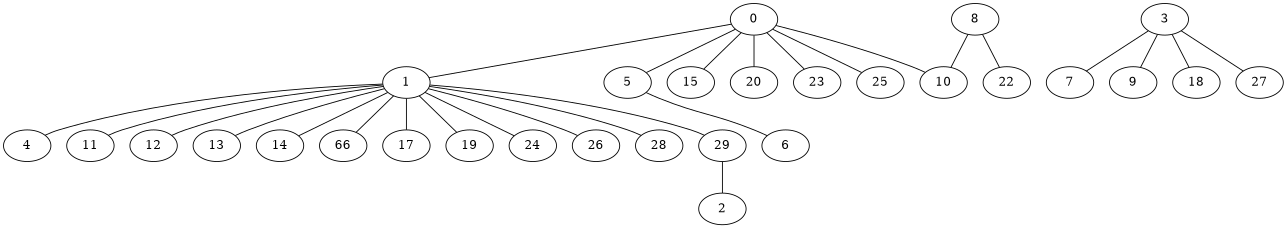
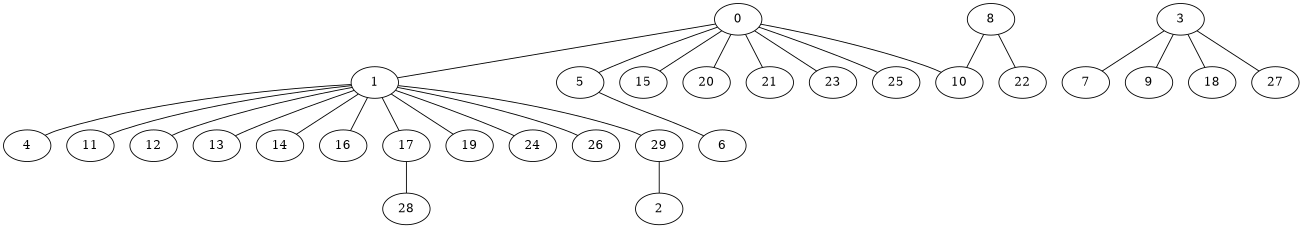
node "21": added
edge "1" -- "28": now "17" -- "28"
node "66": label "66" -> "16"
